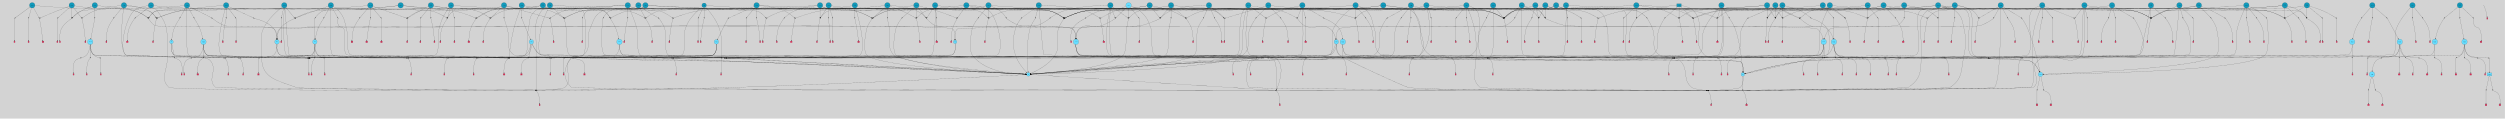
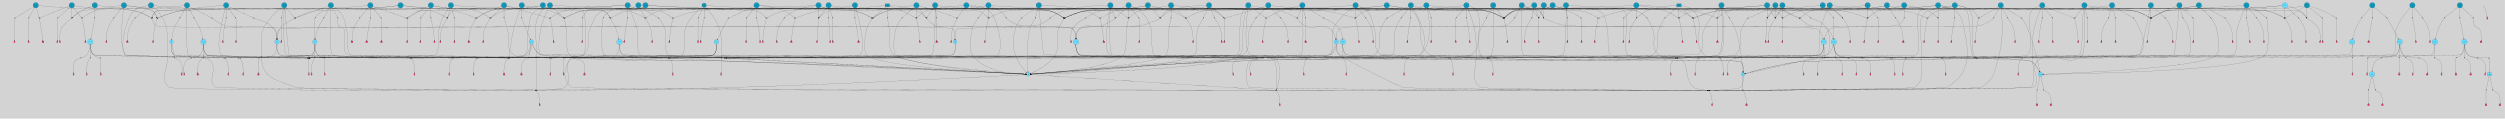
node "T364": shape circle -> box
node "T311": fillcolor #66ddff -> #1199bb
node "T275": fillcolor #1199bb -> #66ddff
